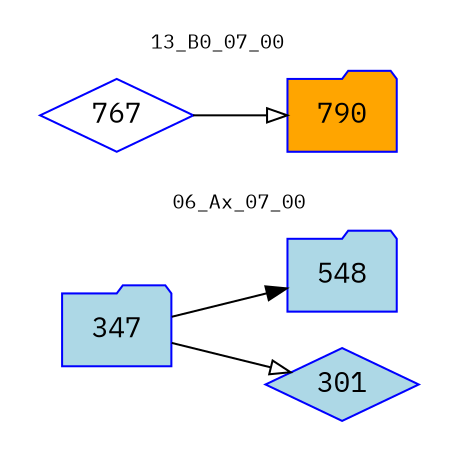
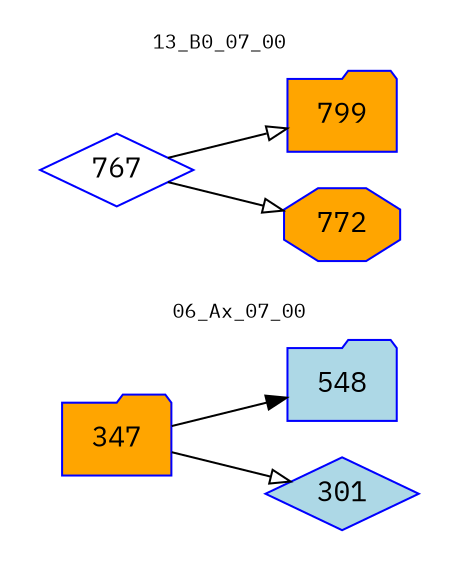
node "790": label "790" -> "799"
node "772": added
node "347": fillcolor lightblue -> orange
